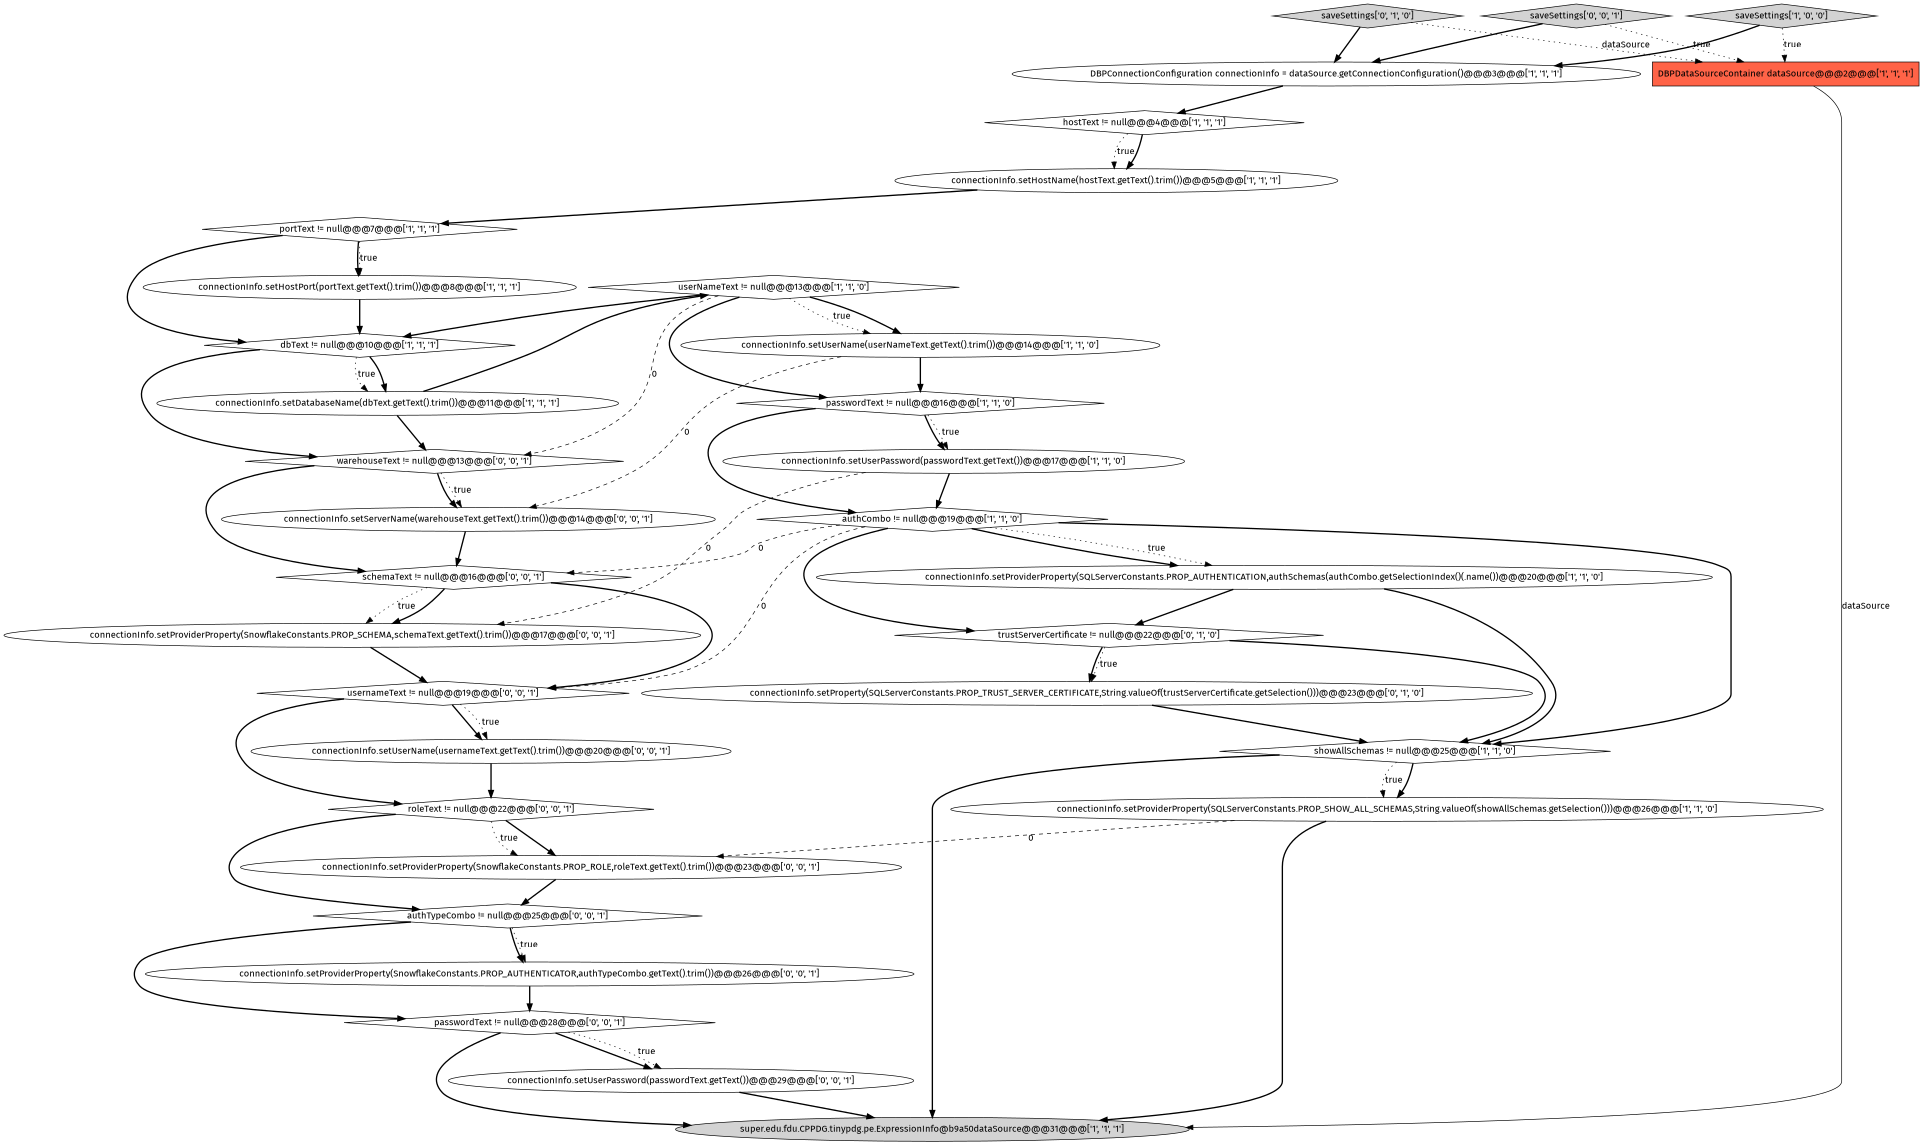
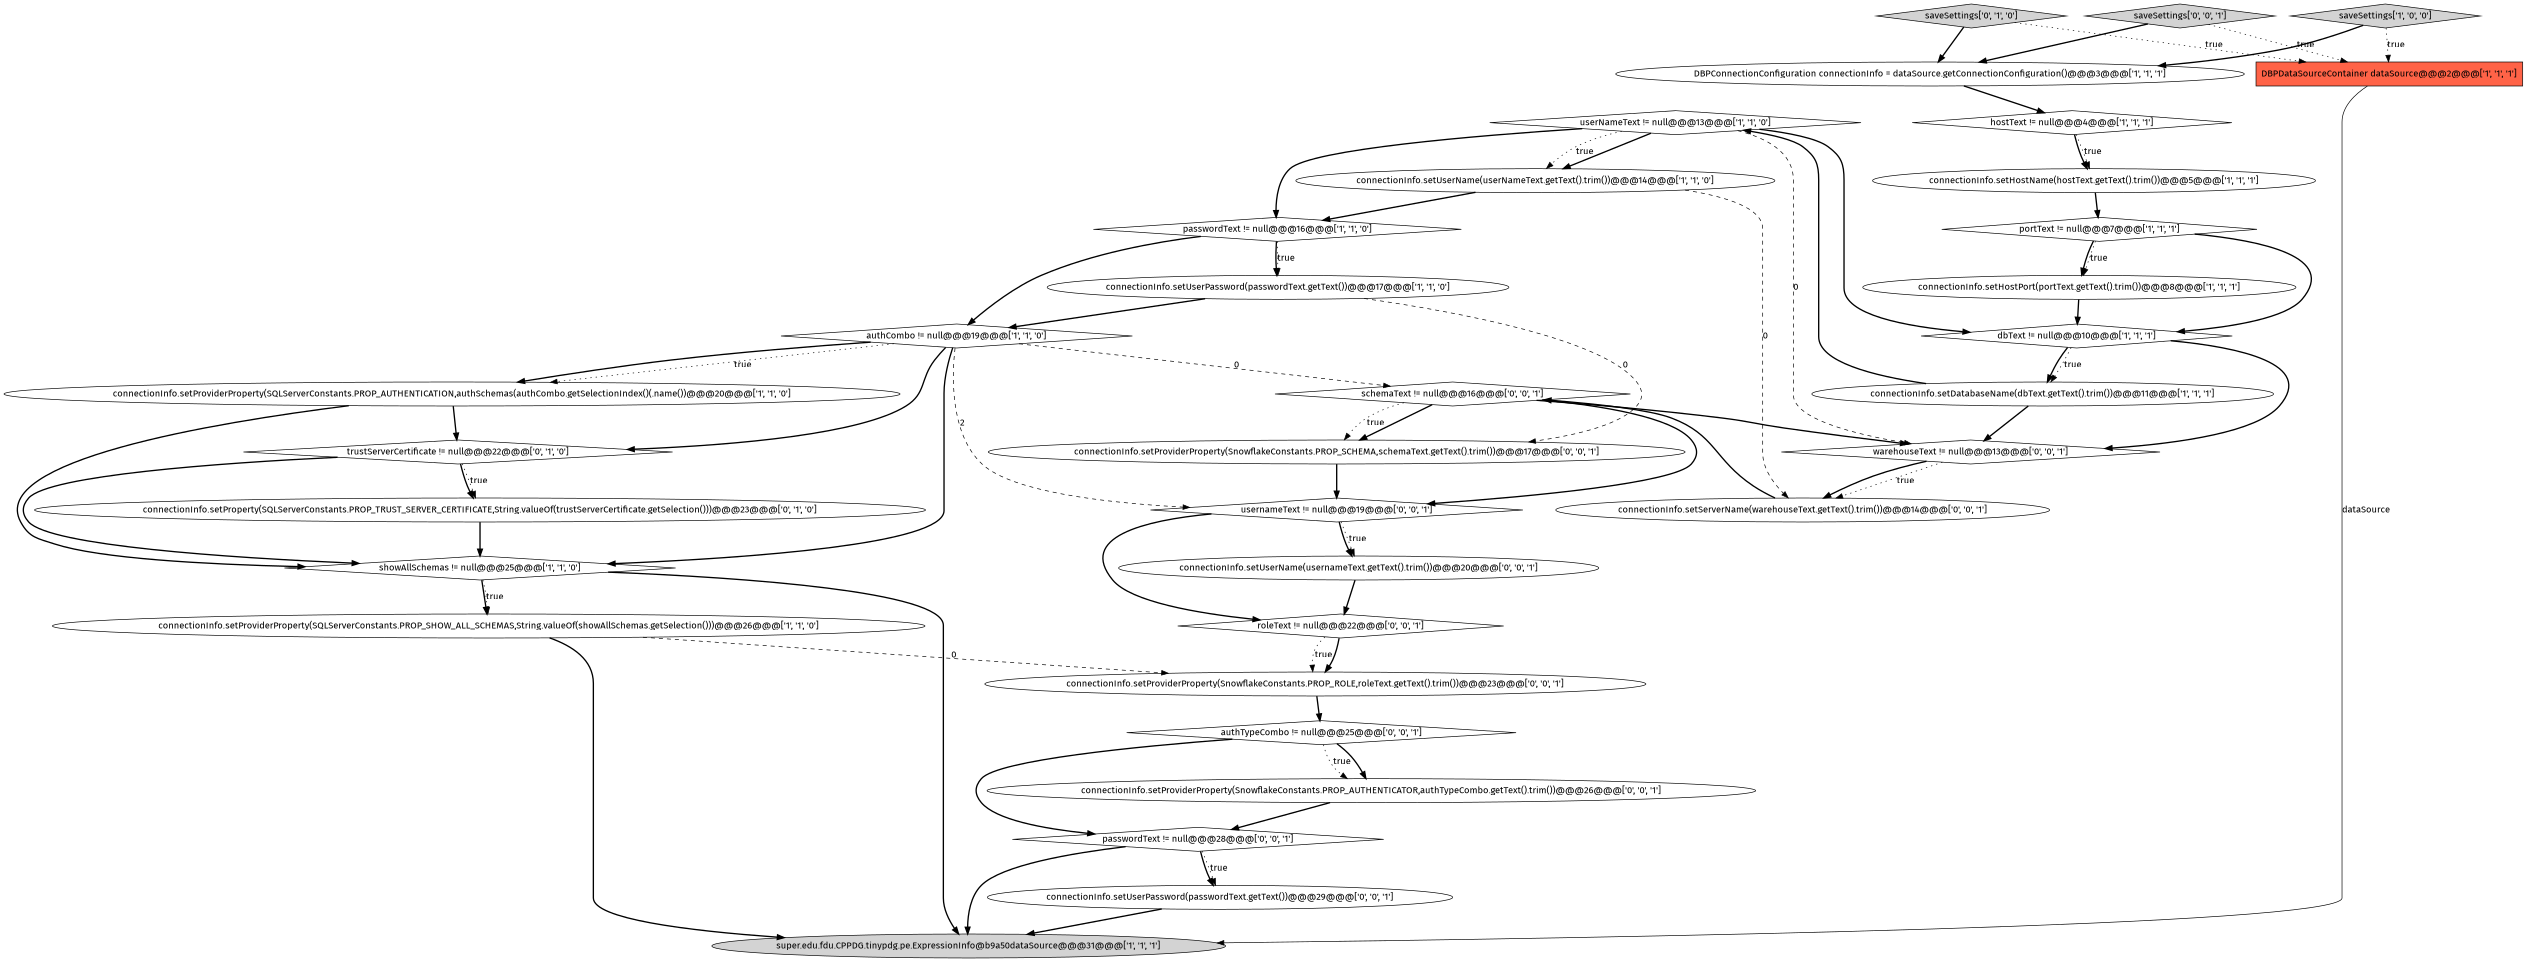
edge "saveSettings['0', '1', '0']" -> "DBPDataSourceContainer dataSource@@@2@@@['1', '1', '1']": label "dataSource" -> "true"
edge "warehouseText != null@@@13@@@['0', '0', '1']" -> "schemaText != null@@@16@@@['0', '0', '1']": reversed
edge "authCombo != null@@@19@@@['1', '1', '0']" -> "usernameText != null@@@19@@@['0', '0', '1']": label "0" -> "2"
edge "roleText != null@@@22@@@['0', '0', '1']" -> "authTypeCombo != null@@@25@@@['0', '0', '1']": removed
